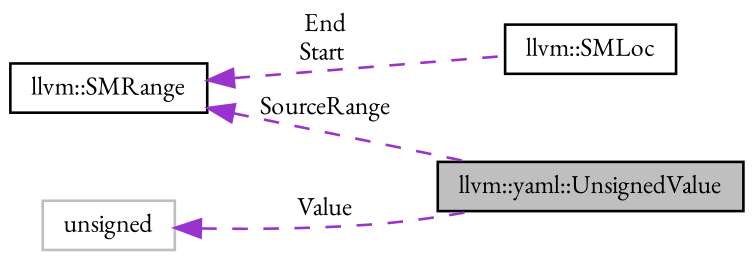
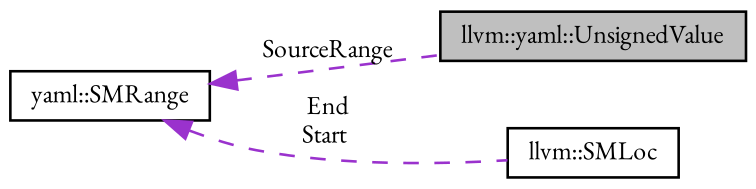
node "llvm::SMRange": label "llvm::SMRange" -> "yaml::SMRange"
node "unsigned": removed
